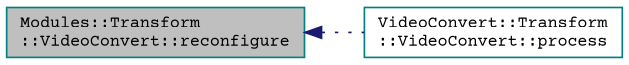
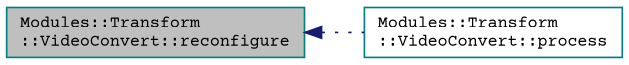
node "VideoConvert::Transform ::VideoConvert::process": label "VideoConvert::Transform ::VideoConvert::process" -> "Modules::Transform ::VideoConvert::process"
